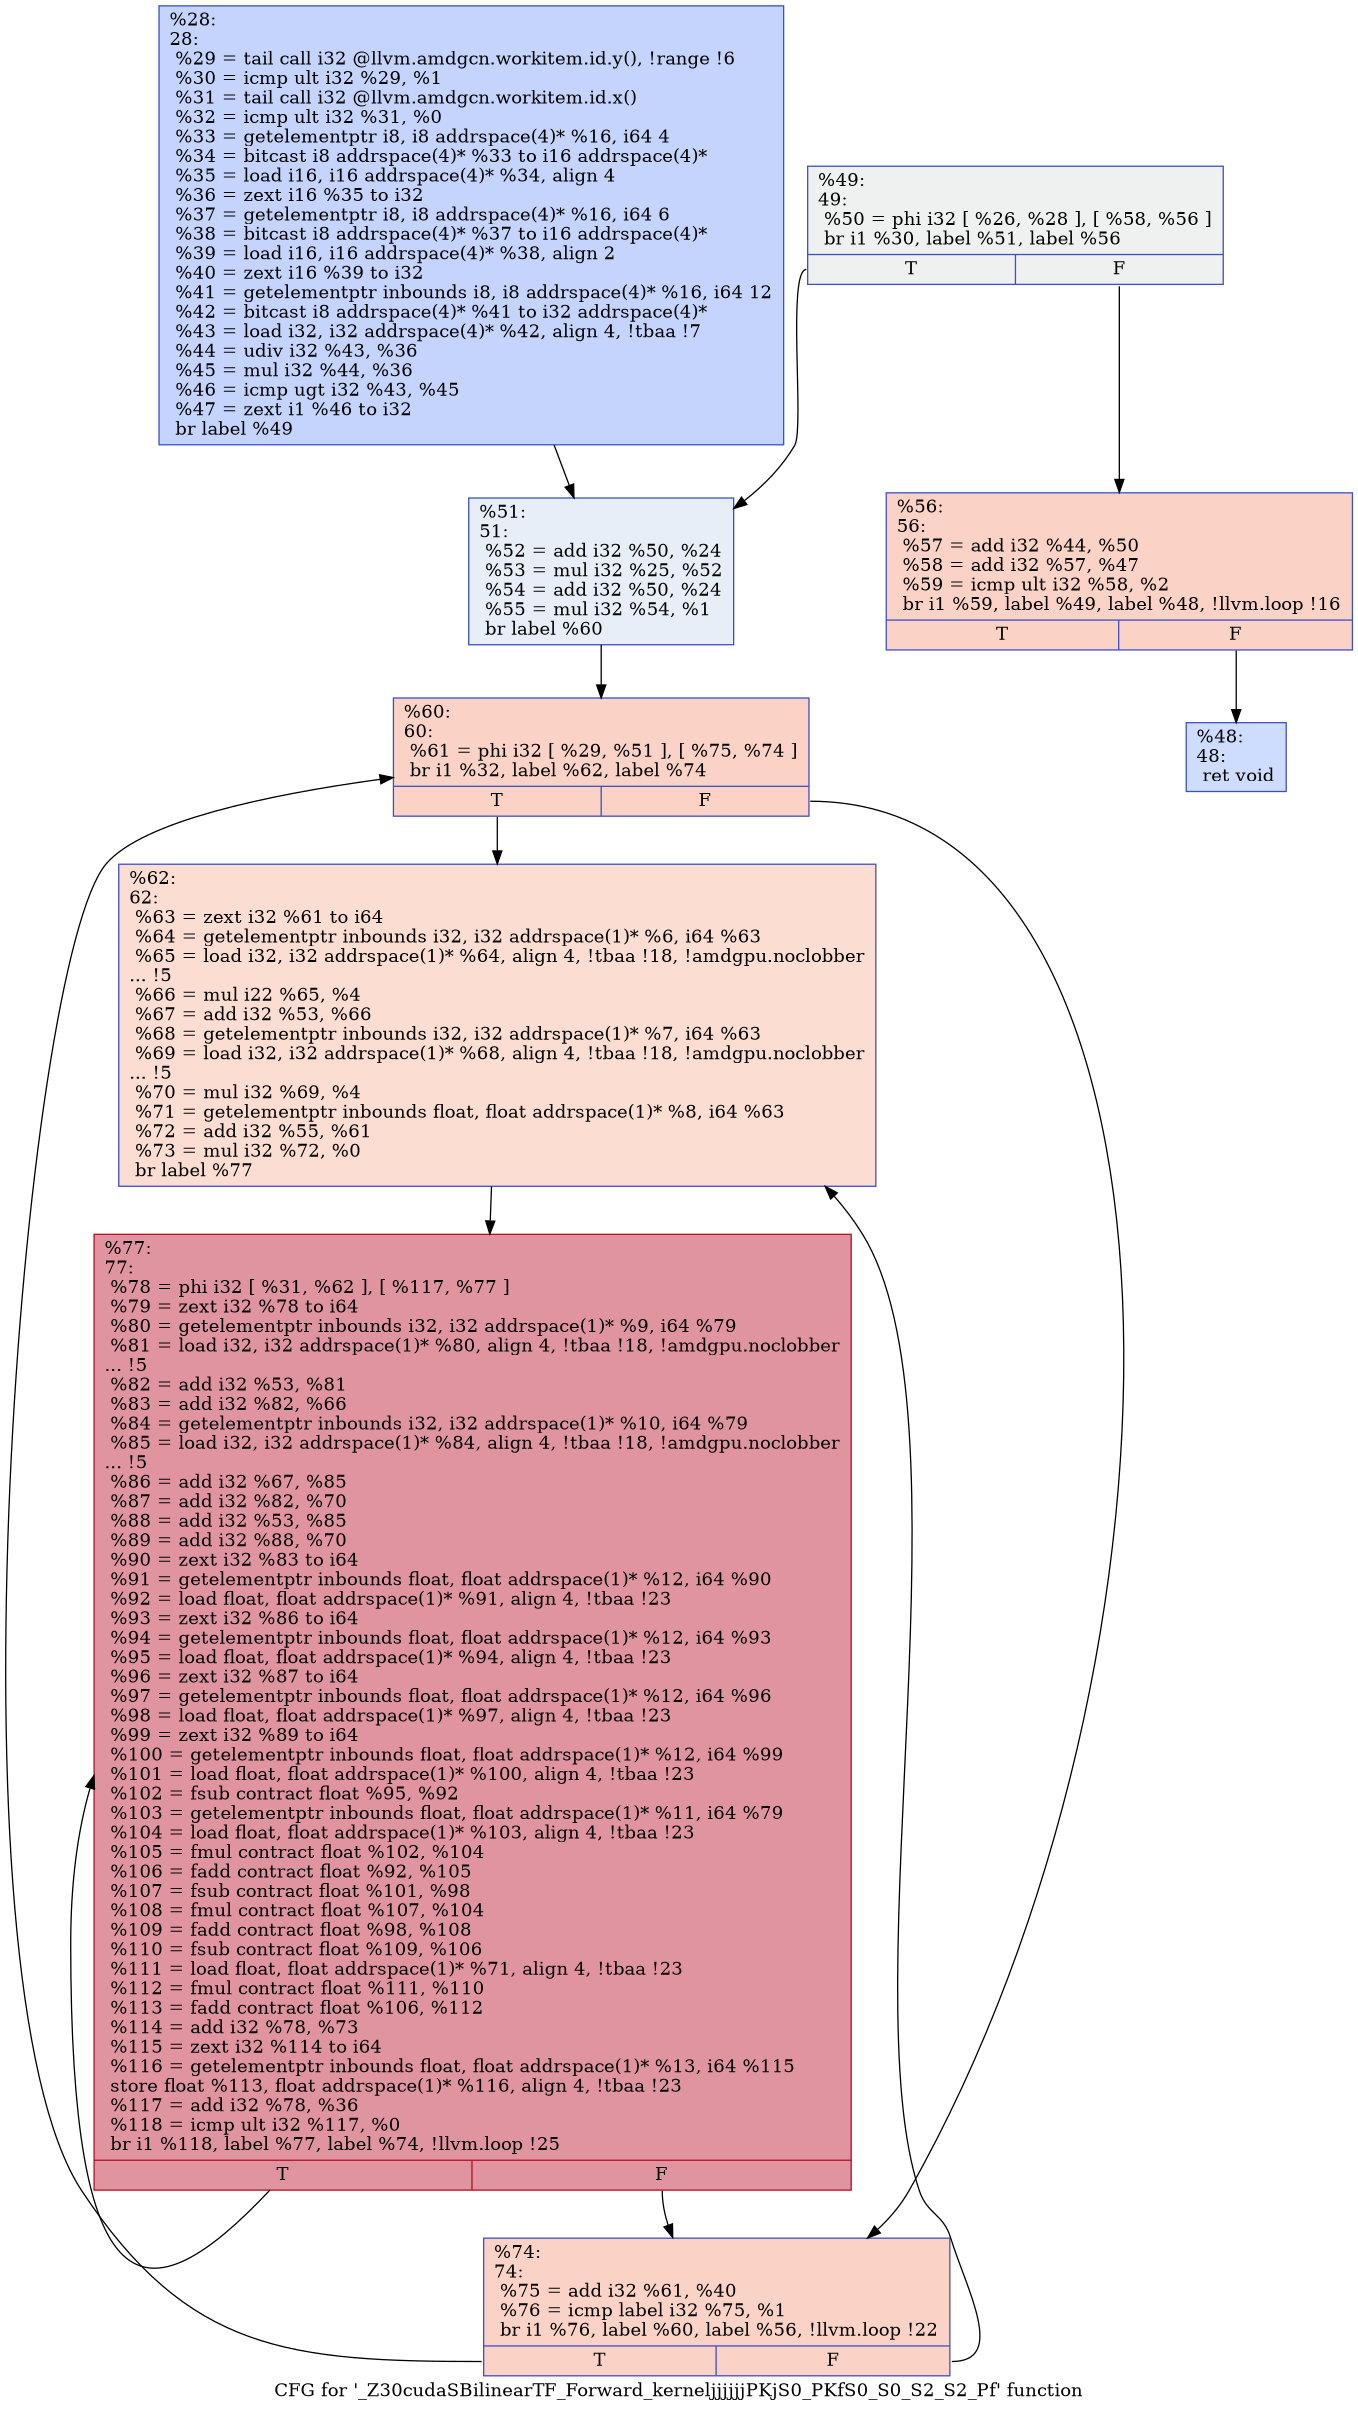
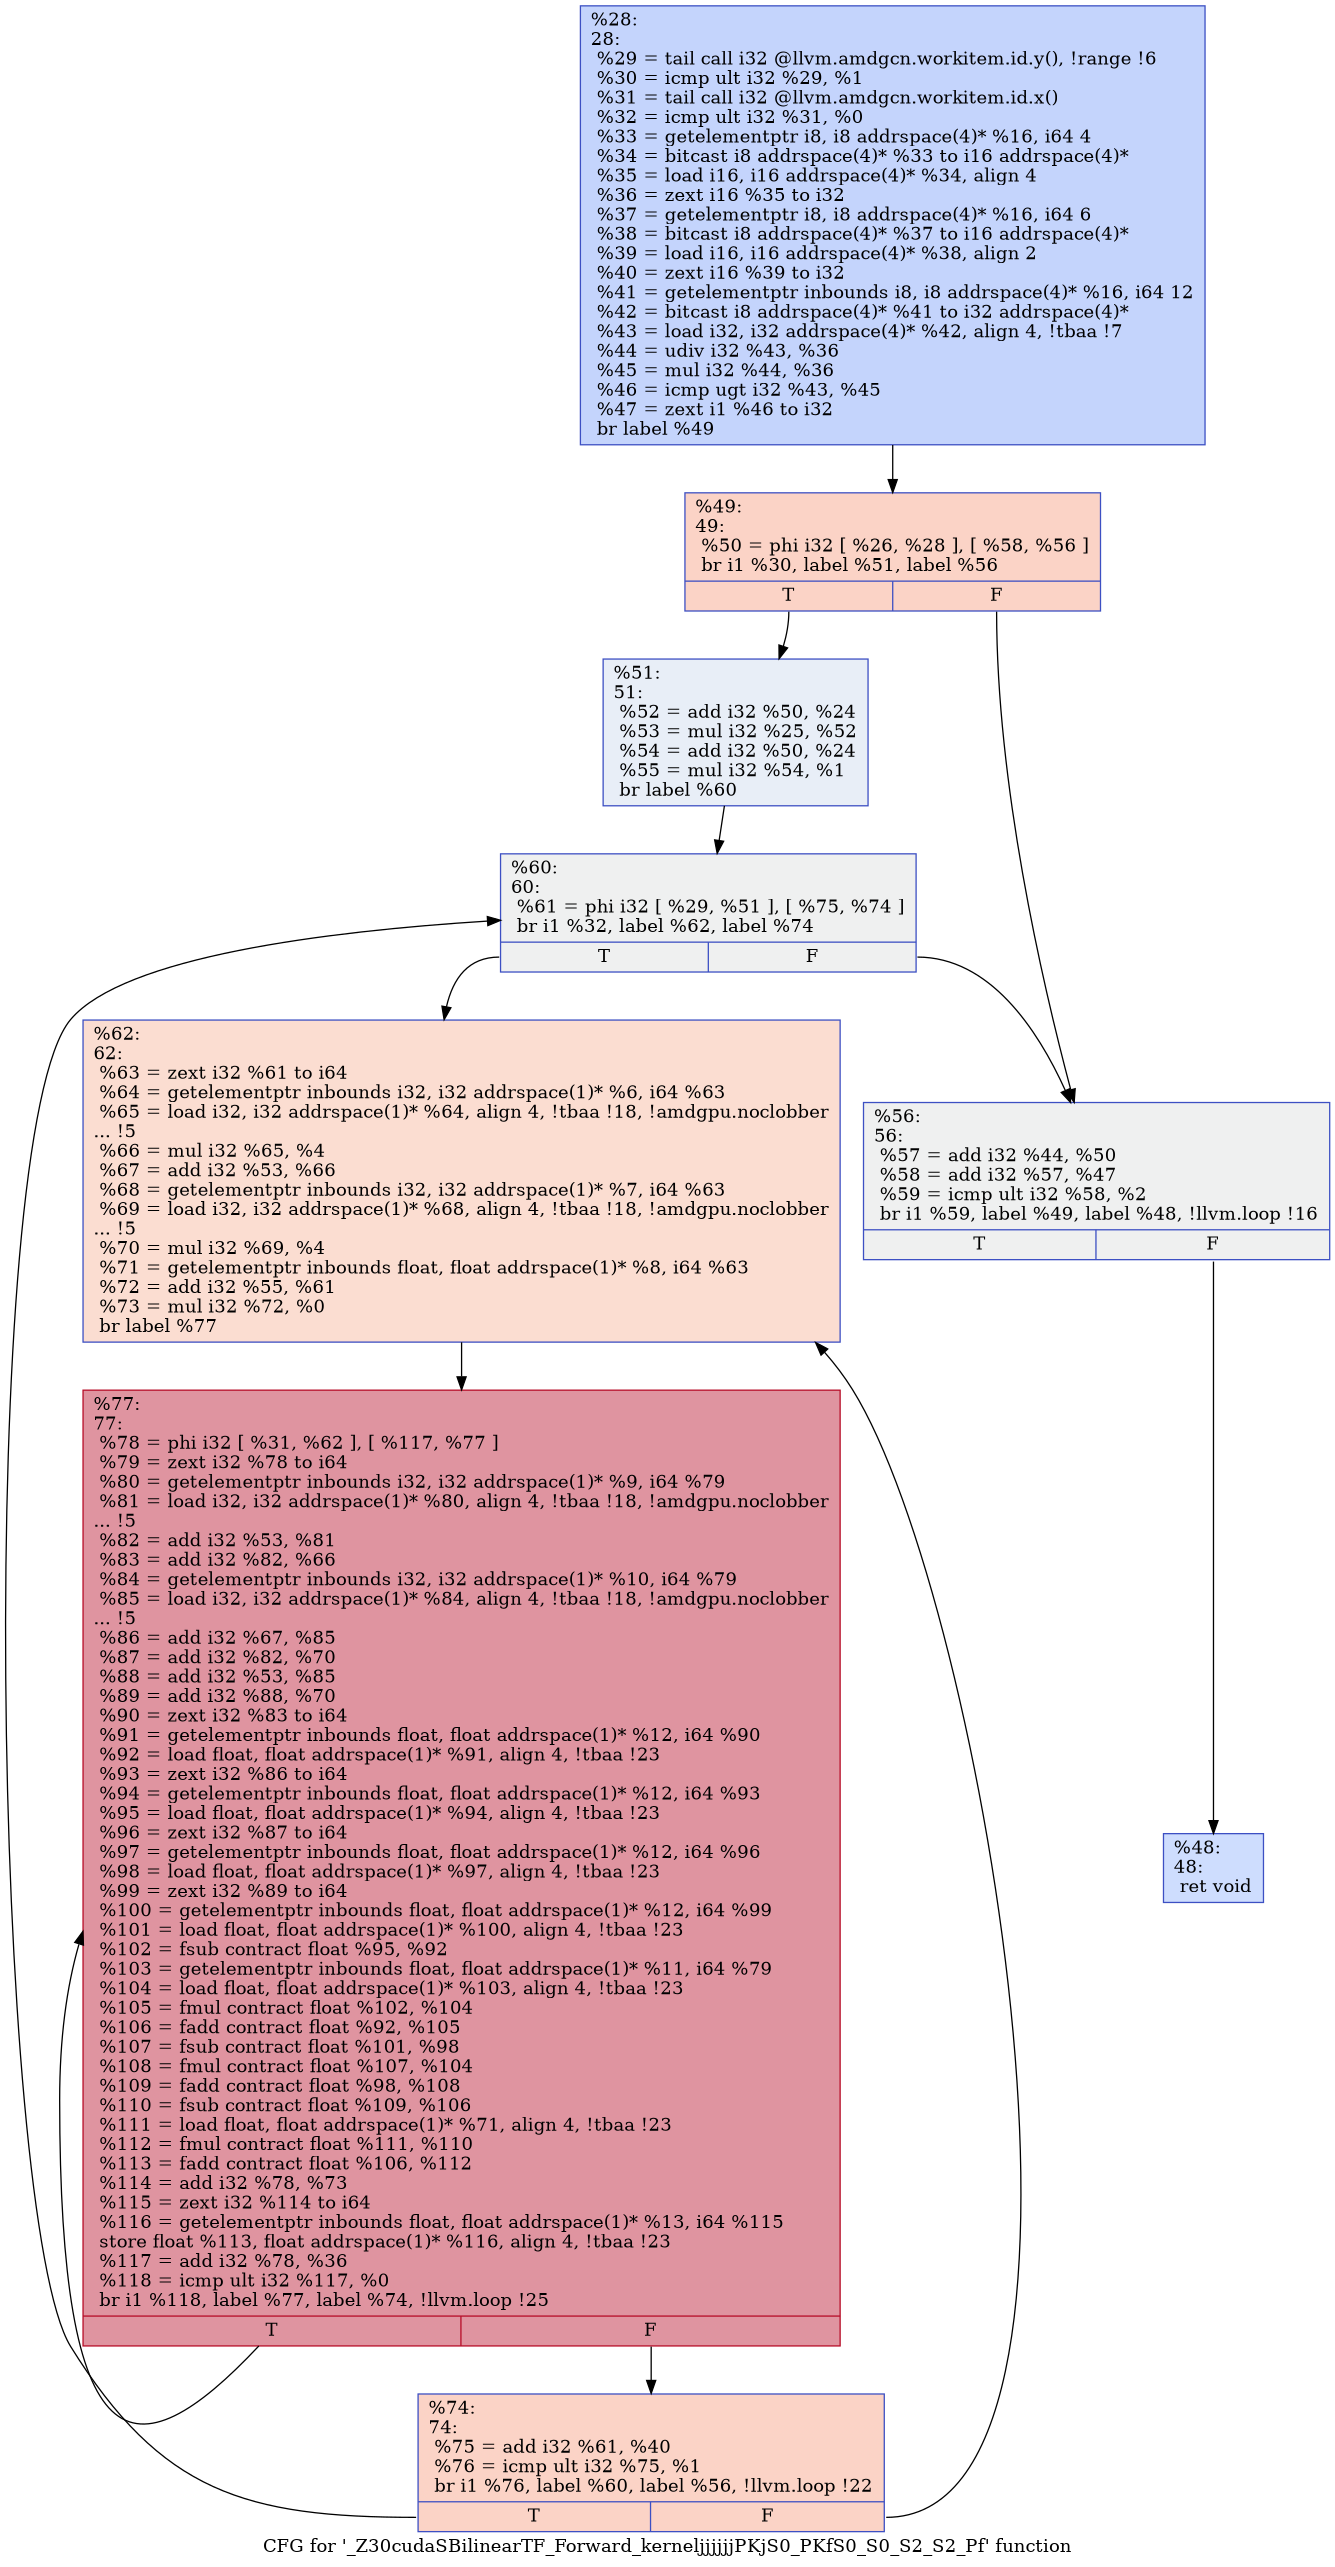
node "%49:": fillcolor #dbdcde70 -> #f59c7d70
edge "%28:" -> "%51:": now "%28:" -> "%49:"
node "%56:": fillcolor #f59c7d70 -> #dbdcde70
node "%60:": fillcolor #f59c7d70 -> #dbdcde70
node "%62:": text "%66 = mul i22 %65, %4" -> "%66 = mul i32 %65, %4"
edge "%60:" -> "%74:": now "%60:" -> "%56:"
node "%74:": text "%76 = icmp label i32 %75, %1" -> "%76 = icmp ult i32 %75, %1"
